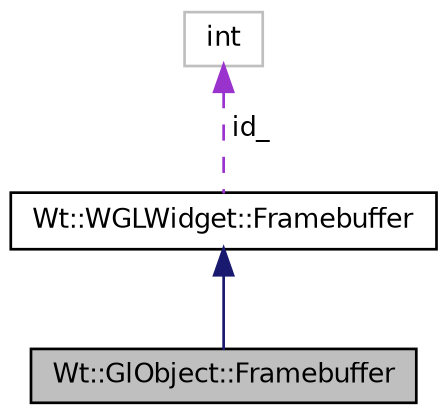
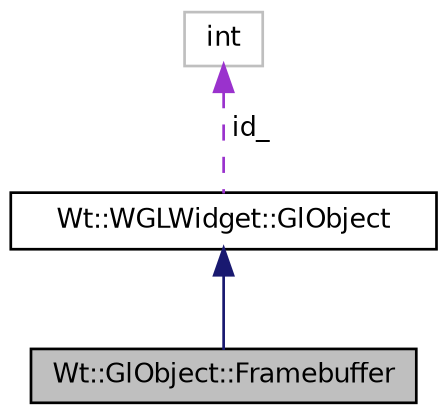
node "Wt::WGLWidget::Framebuffer": label "Wt::WGLWidget::Framebuffer" -> "Wt::WGLWidget::GlObject"
